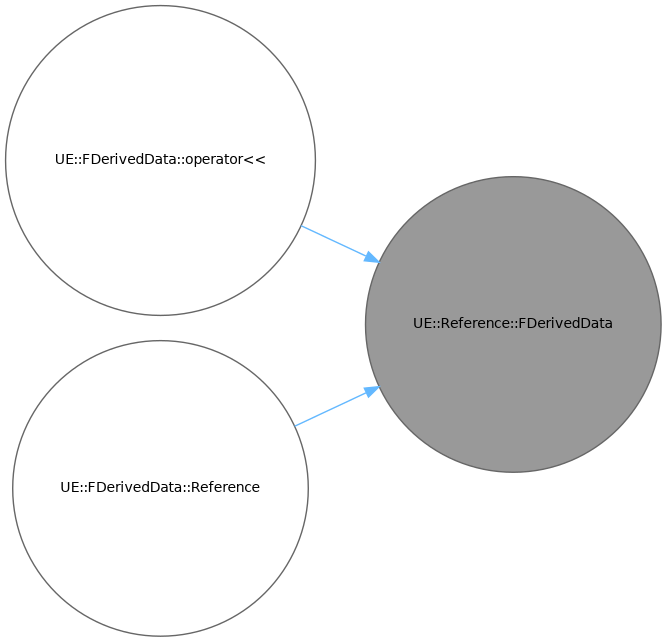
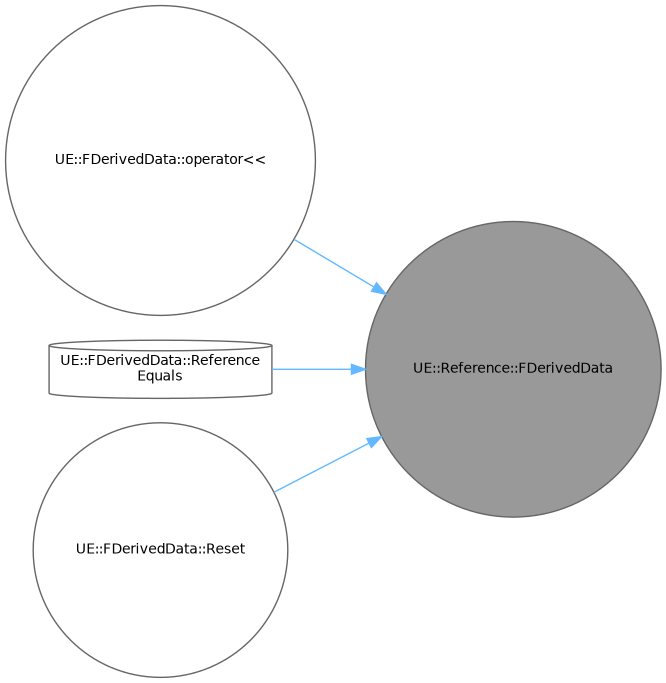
node "UE::FDerivedData::Reference Equals": added
node "UE::FDerivedData::Reference": label "UE::FDerivedData::Reference" -> "UE::FDerivedData::Reset"
